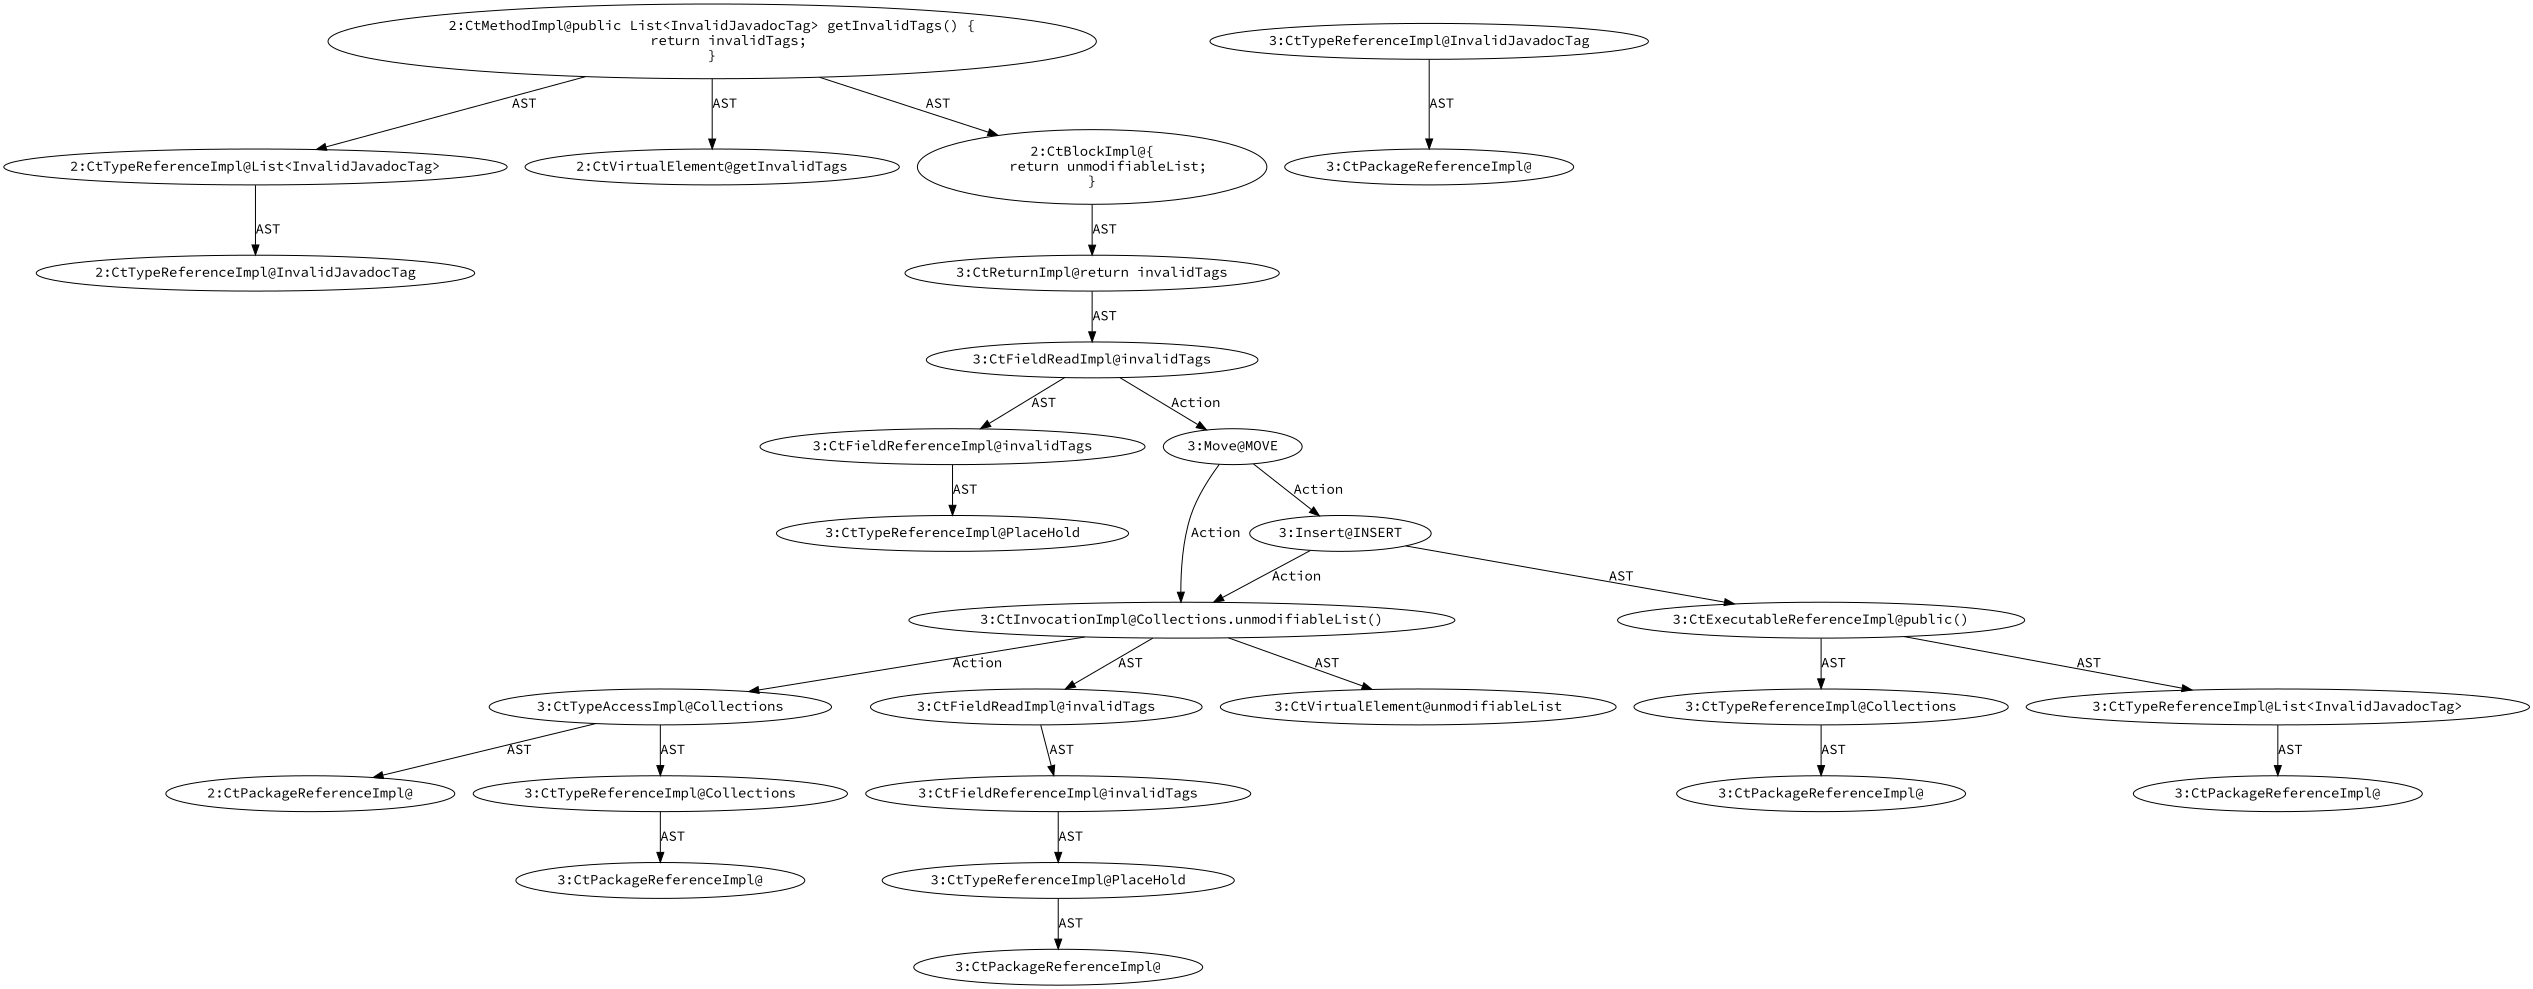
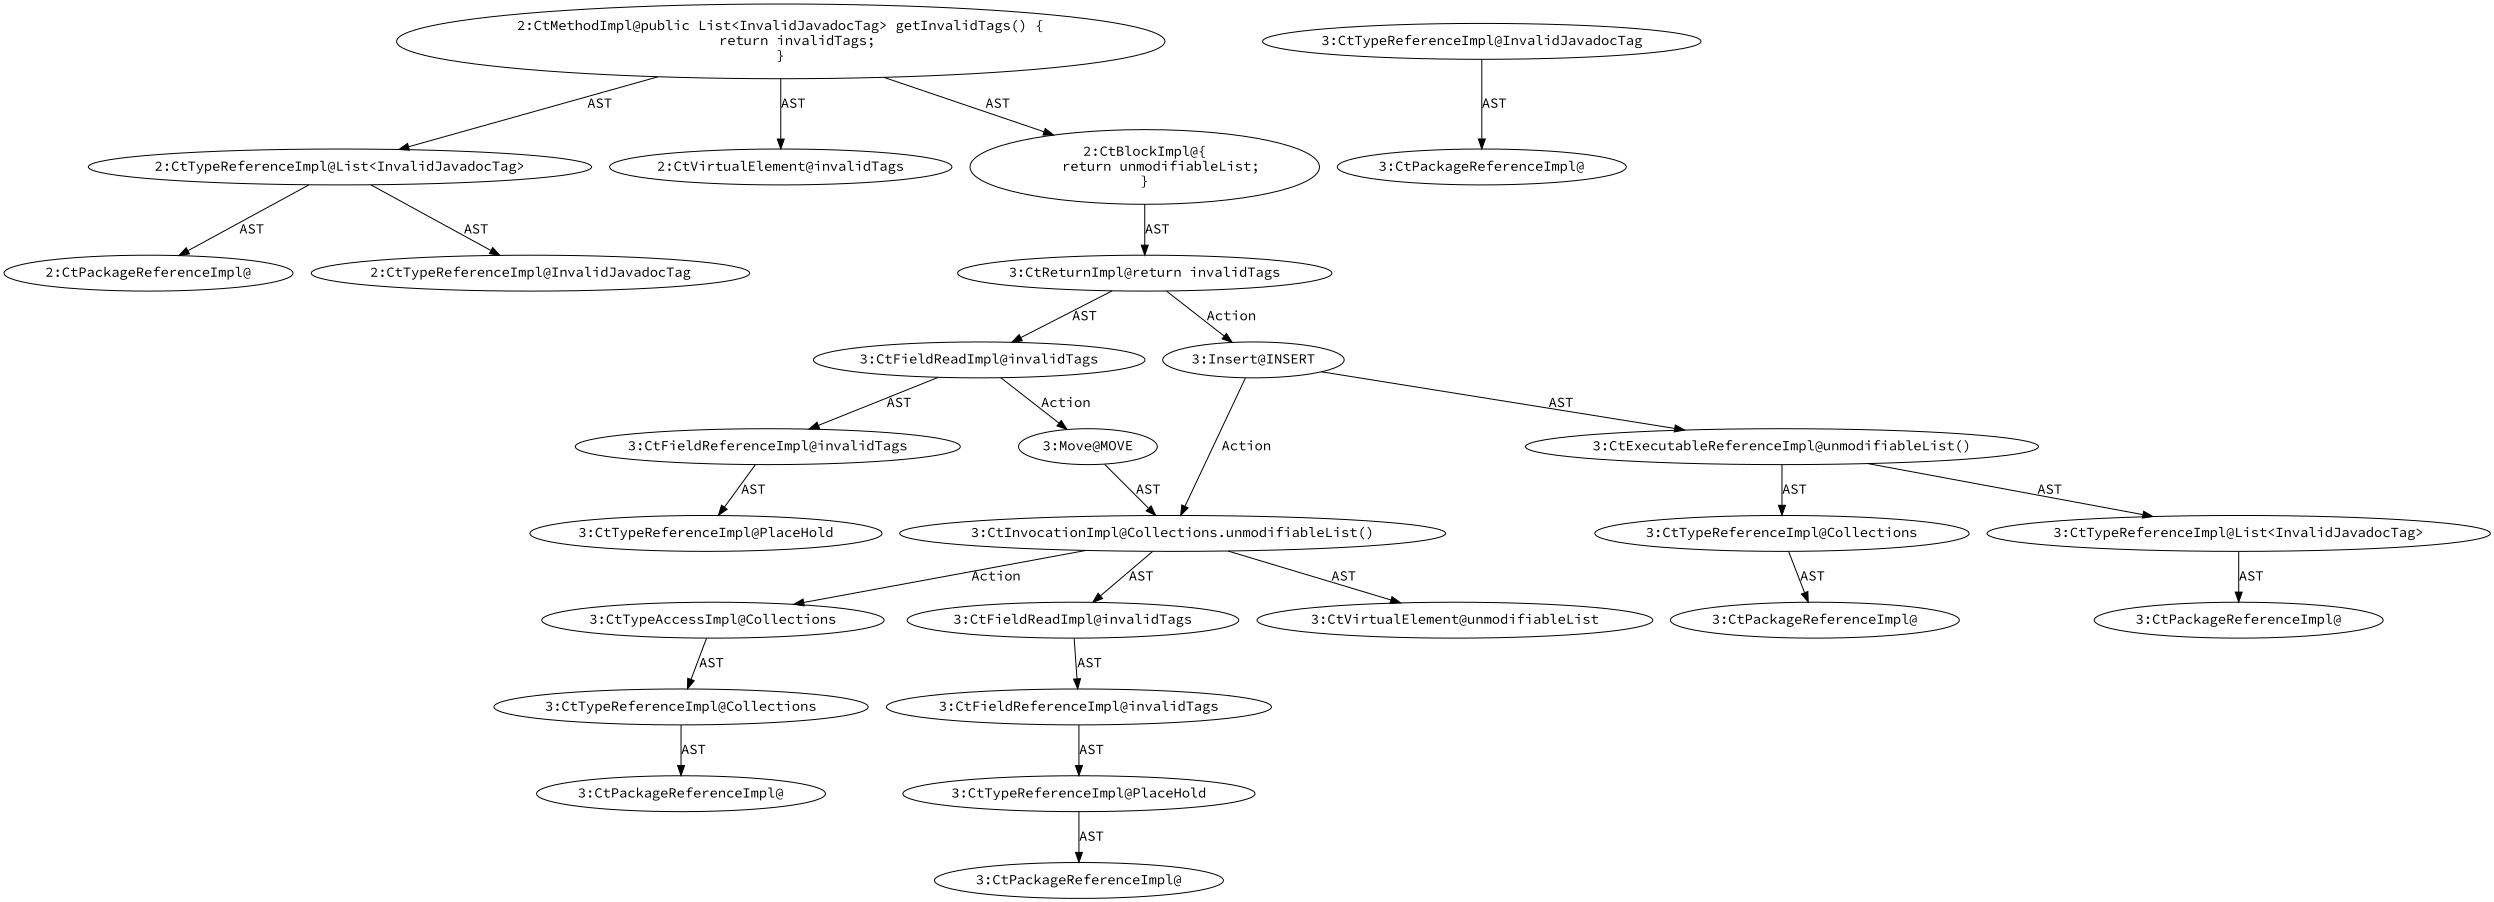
node "2:CtVirtualElement@getInvalidTags": label "2:CtVirtualElement@getInvalidTags" -> "2:CtVirtualElement@invalidTags"
edge "3:Move@MOVE" -> "3:Insert@INSERT": now "3:CtReturnImpl@return invalidTags" -> "3:Insert@INSERT"
edge "3:Move@MOVE" -> "3:CtInvocationImpl@Collections.unmodifiableList()": label "Action" -> "AST"
node "3:CtExecutableReferenceImpl@public()": label "3:CtExecutableReferenceImpl@public()" -> "3:CtExecutableReferenceImpl@unmodifiableList()"
edge "3:CtTypeAccessImpl@Collections" -> "2:CtPackageReferenceImpl@": now "2:CtTypeReferenceImpl@List<InvalidJavadocTag>" -> "2:CtPackageReferenceImpl@"
